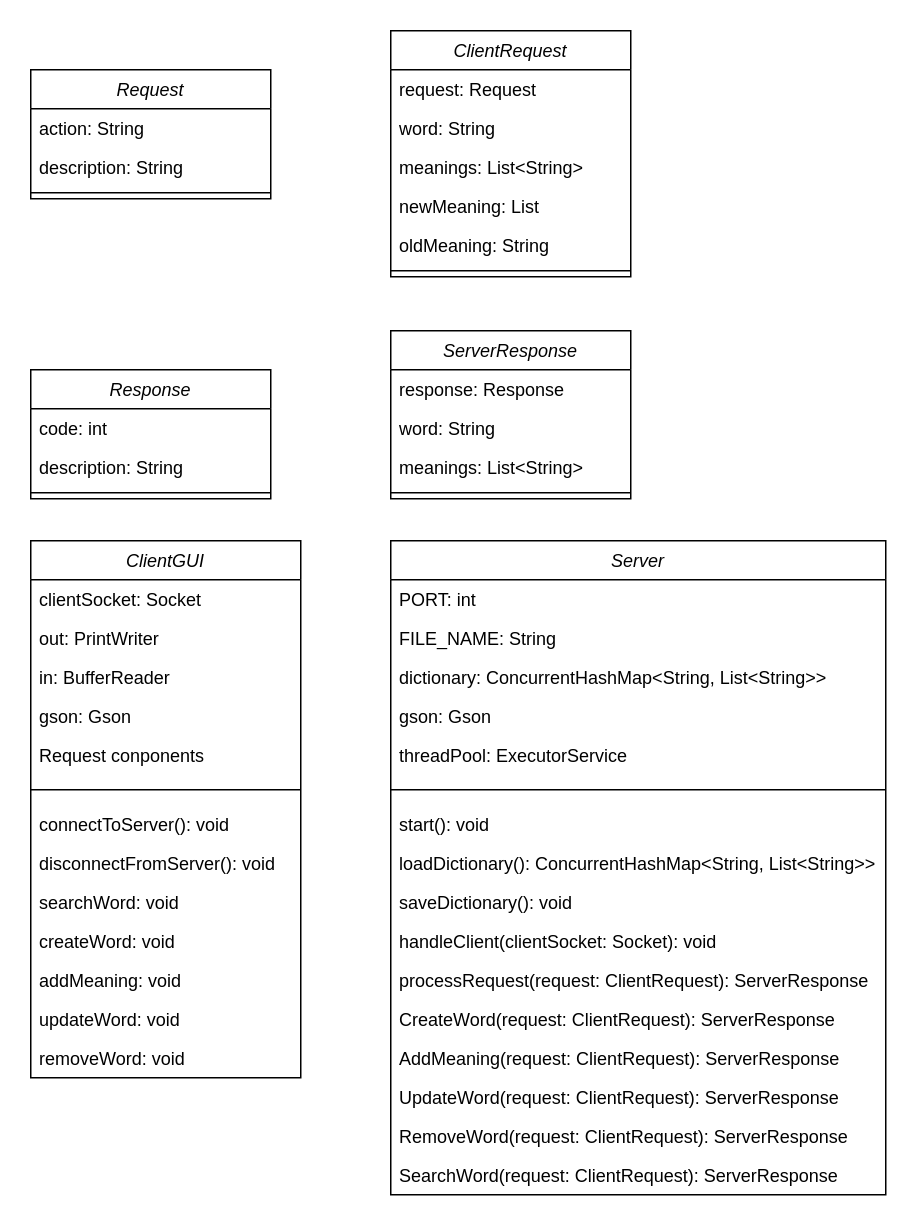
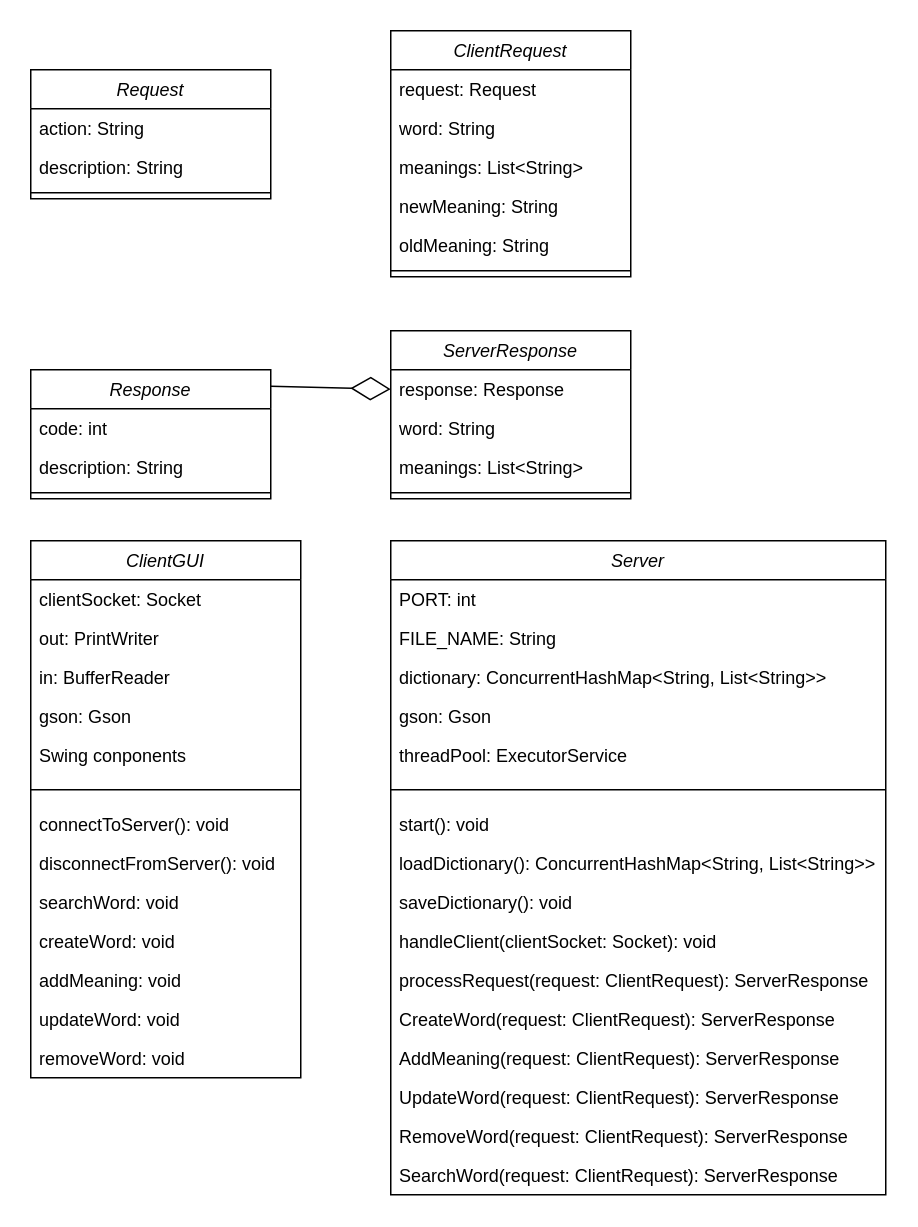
node "newMeaning: List": label "newMeaning: List" -> "newMeaning: String"
edge "Response" -> "response: Response": added
node "Request conponents": label "Request conponents" -> "Swing conponents"
